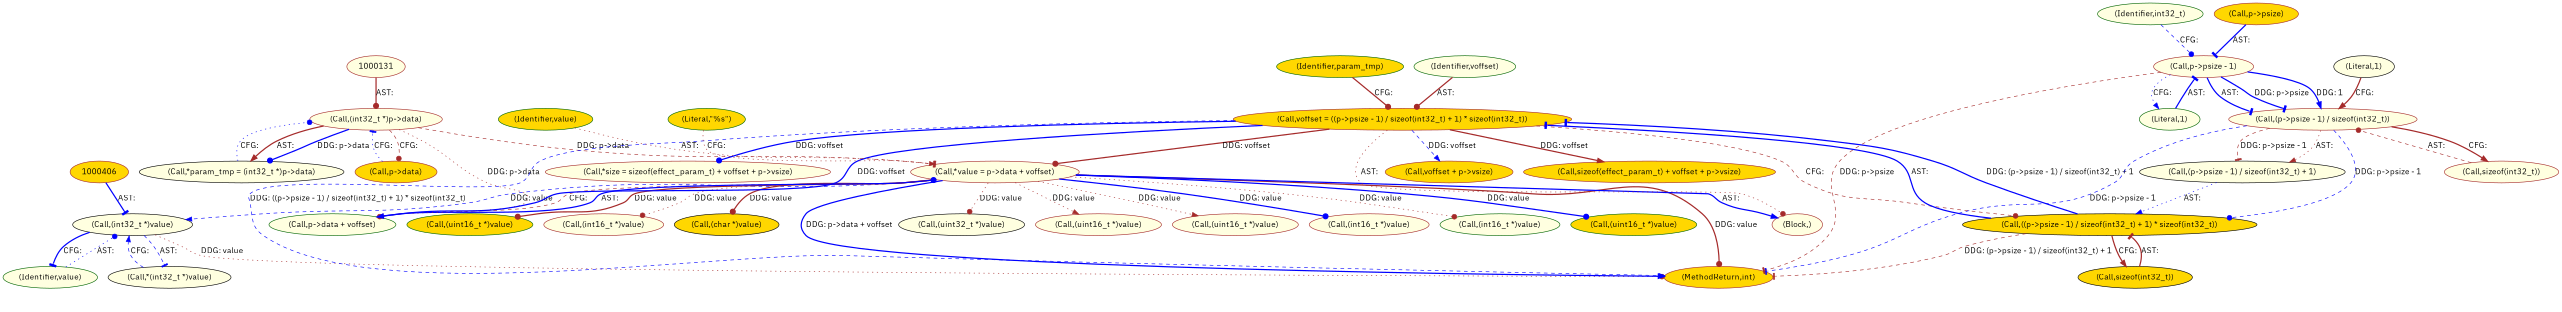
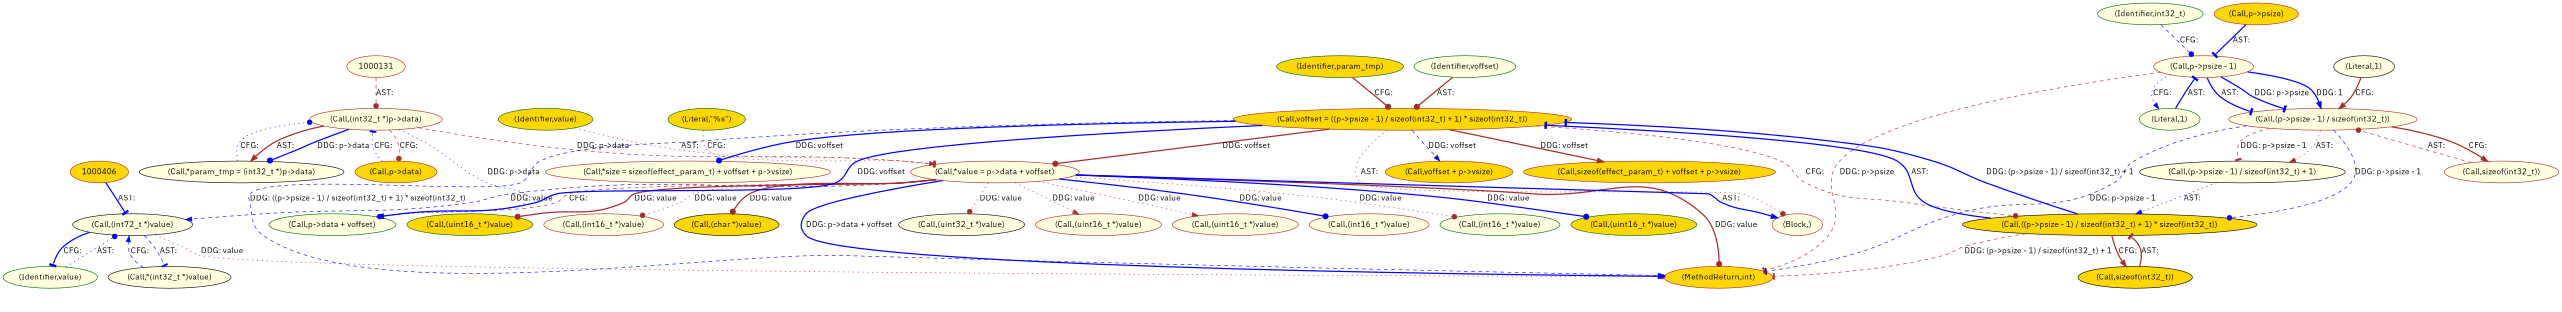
edge "1000131" -> "(Call,(int32_t *)p->data)": style bold -> dashed
edge "(Call,p->data + voffset)" -> "(Call,*value = p->data + voffset)": removed, label "AST:"
edge "(Call,(int32_t *)p->data)" -> "(Call,p->data + voffset)": color brown -> blue
node "(Call,(int32_t *)value)": label "(Call,(int32_t *)value)" -> "(Call,(int72_t *)value)"
